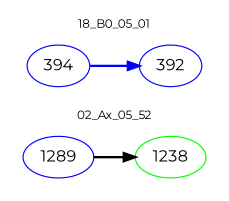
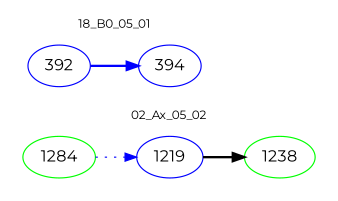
edge "394" -> "392": reversed
cluster "02_Ax_05_52": label "02_Ax_05_52" -> "02_Ax_05_02"
node "1289": label "1289" -> "1219"
node "1284": added
